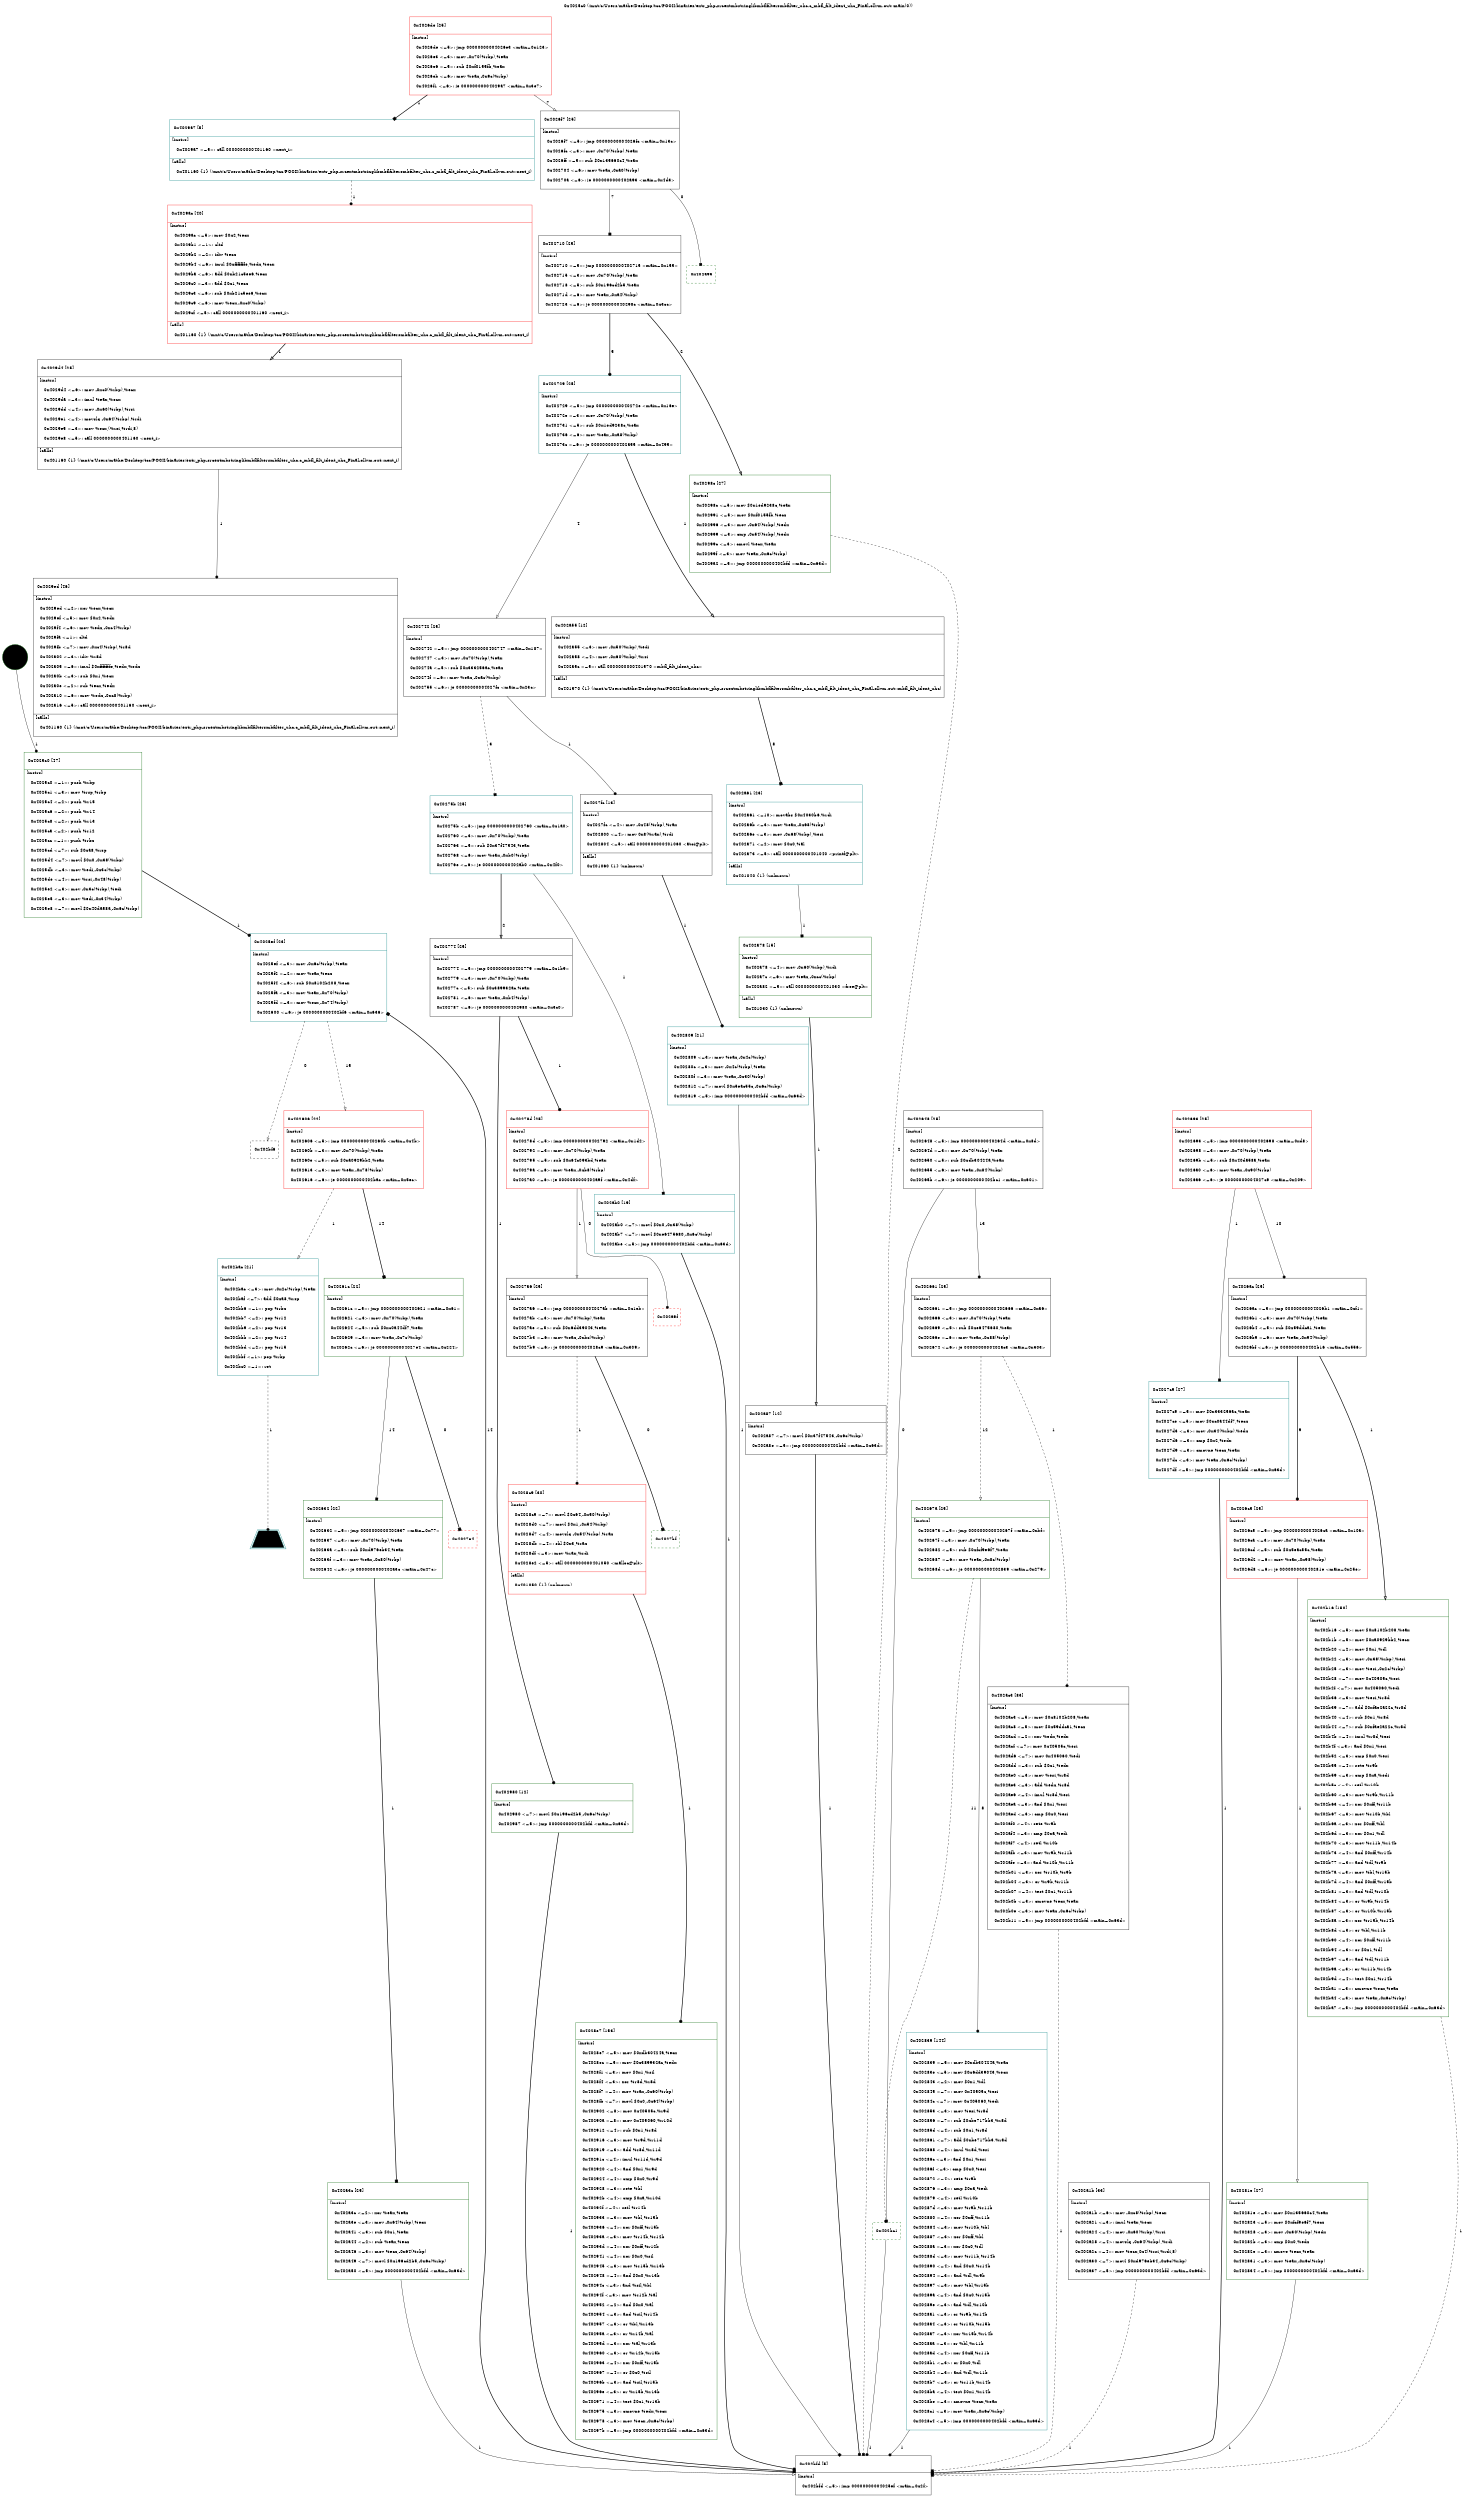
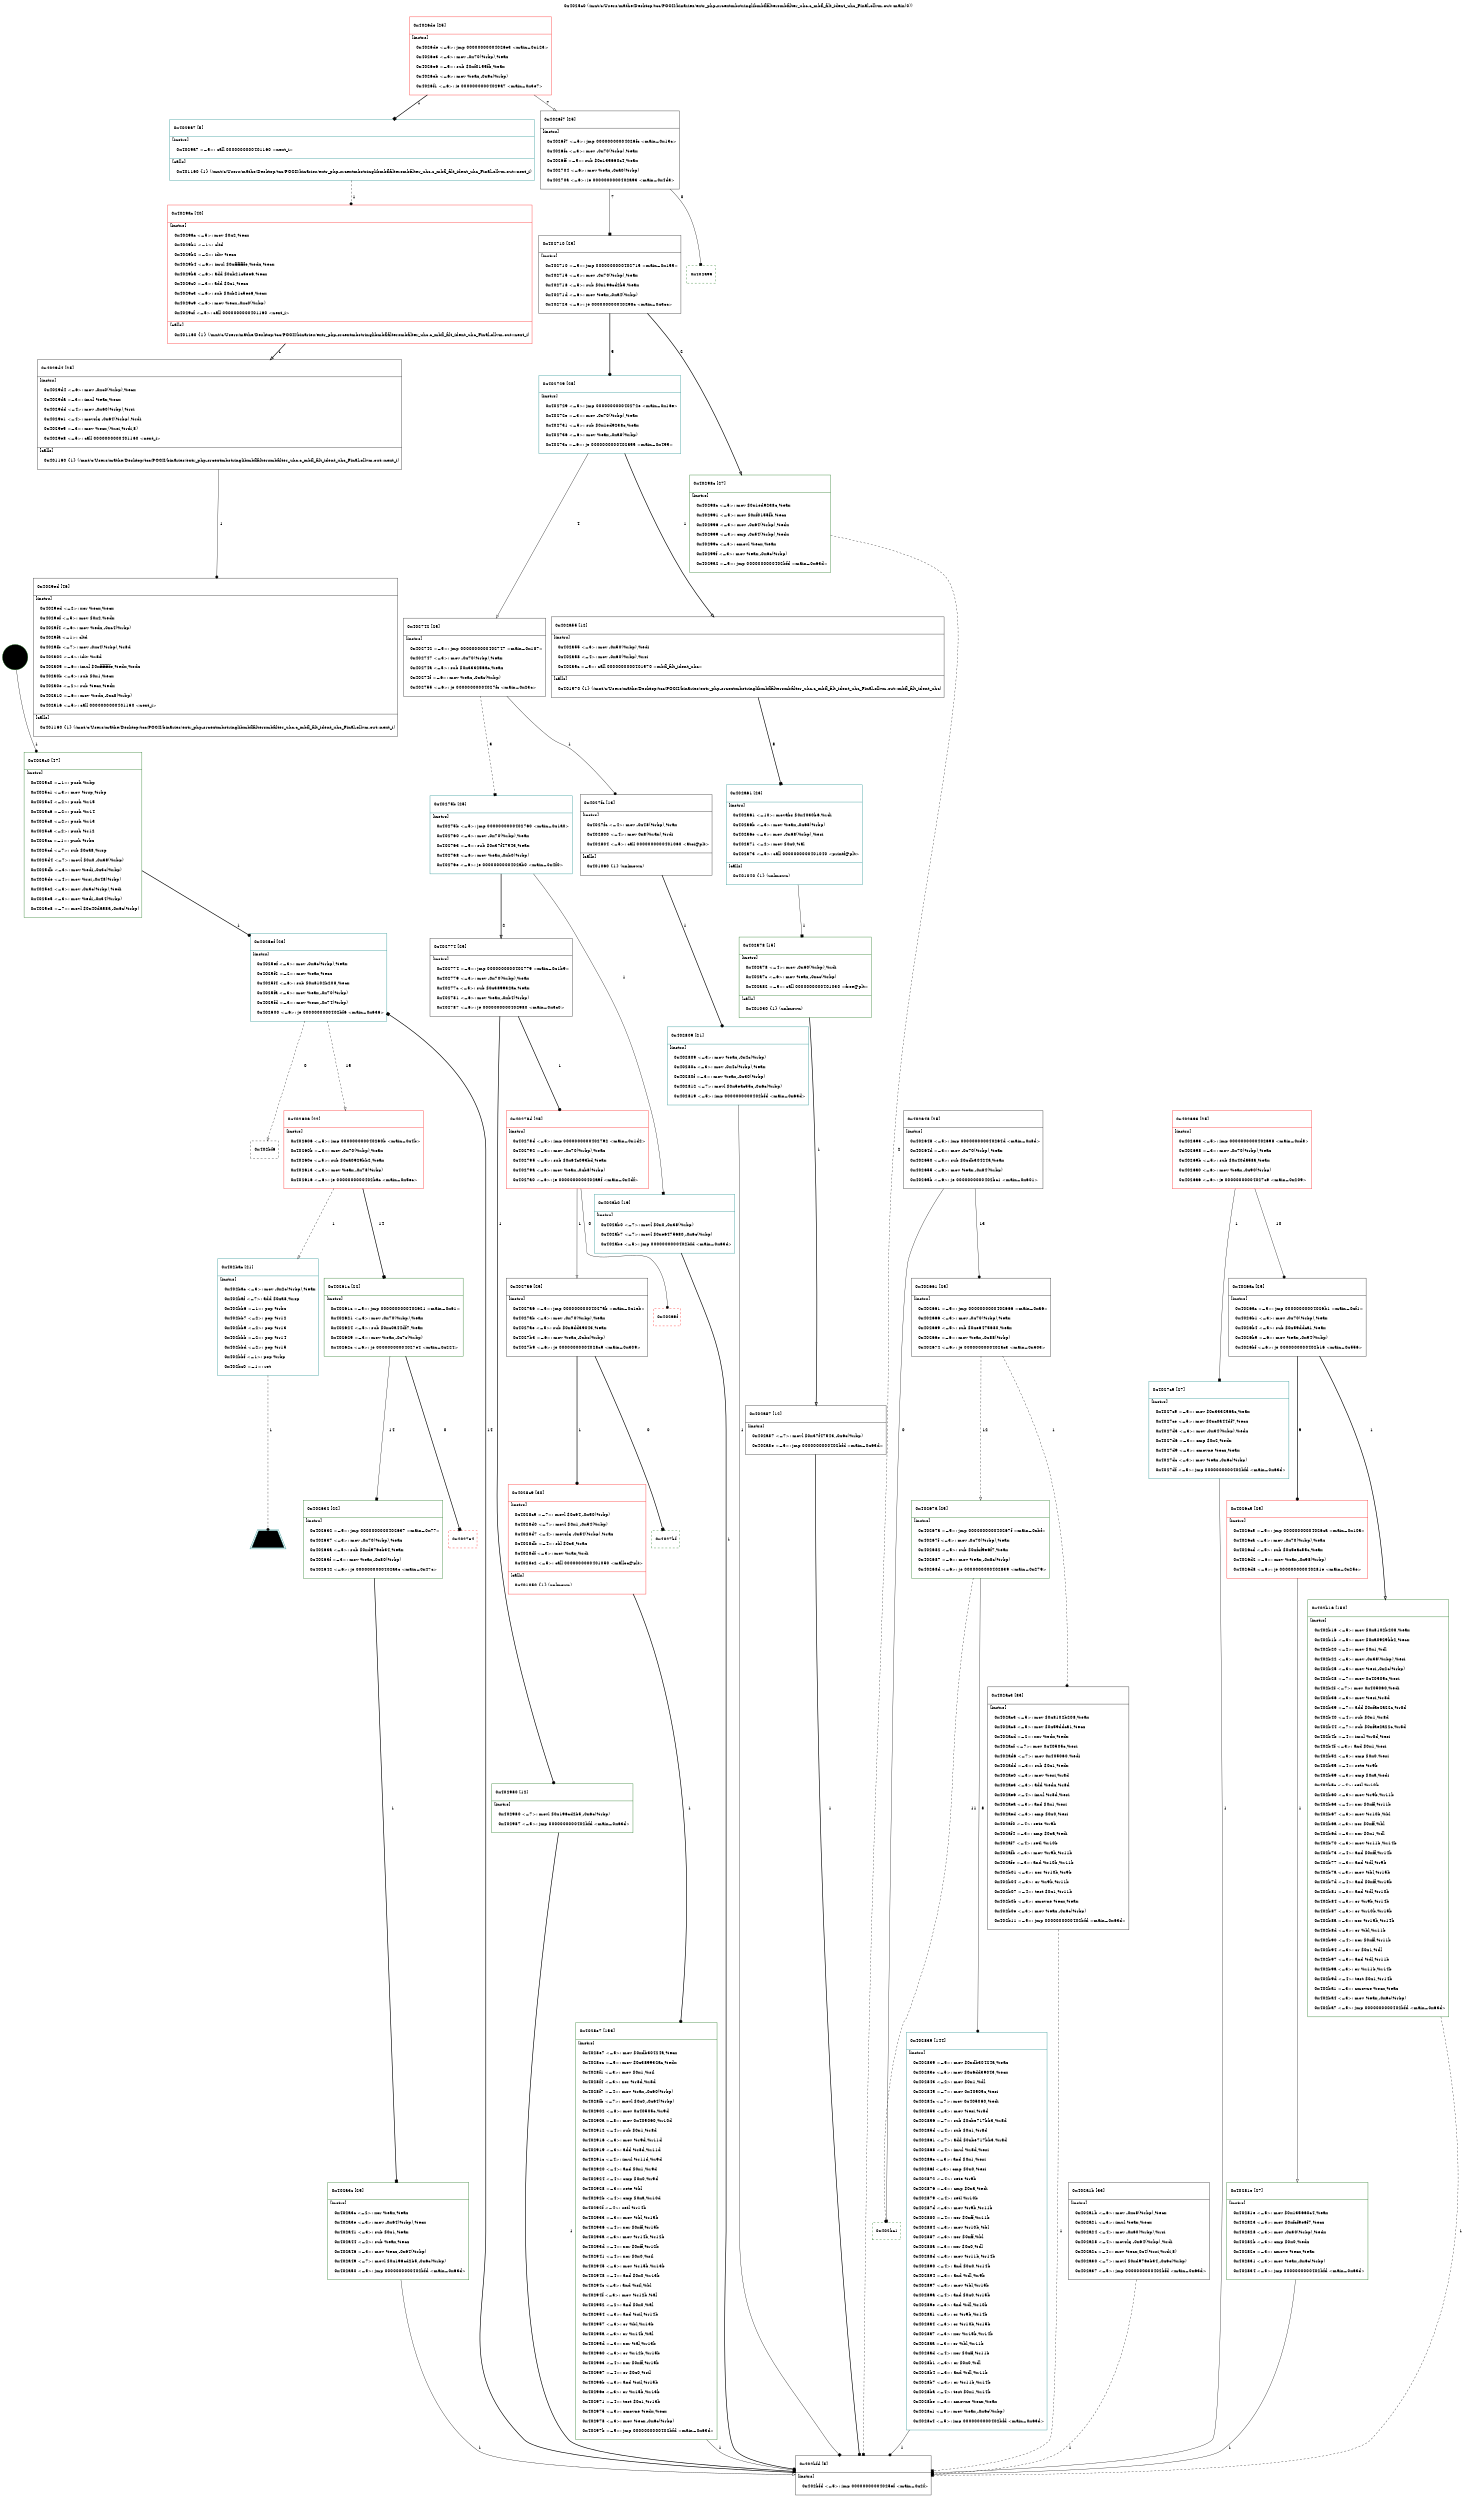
edge "0x4027a6 [25]" -> "0x4028c9 [30]": style dashed -> bold
edge "0x4027c9 [27]" -> "0x402bfd [5]": style bold -> solid
edge "0x402bc1" -> "0x402bfd [5]": now "0x4028e7 [153]" -> "0x402bfd [5]"
